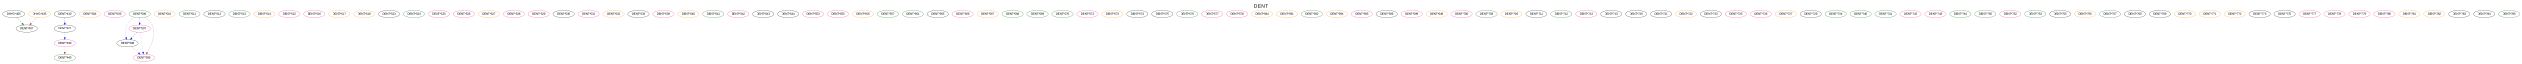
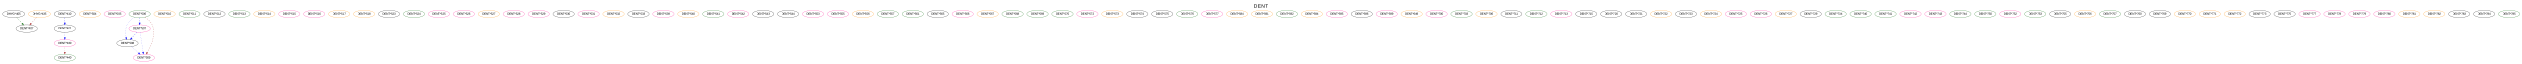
node "DENT*578": removed
node "DENT*724": added
